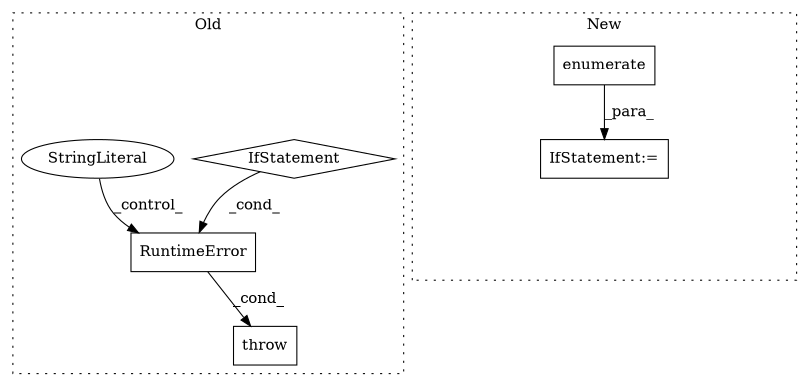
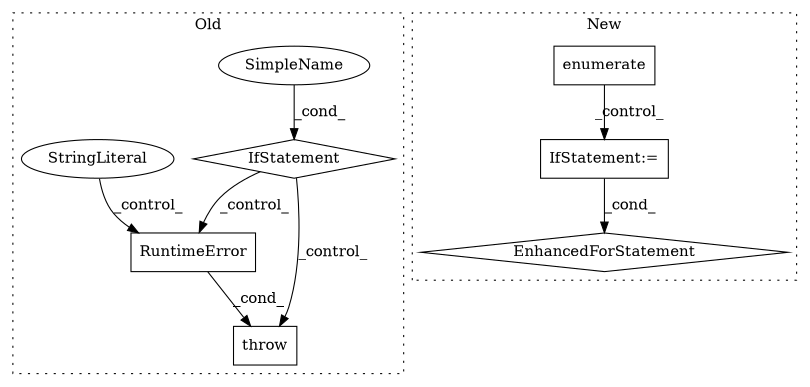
node "SimpleName": added
edge "enumerate" -> "IfStatement:=": label "_para_" -> "_control_"
edge "IfStatement" -> "RuntimeError": label "_cond_" -> "_control_"
edge "IfStatement" -> "throw": added, label "_control_"
node "EnhancedForStatement": added
